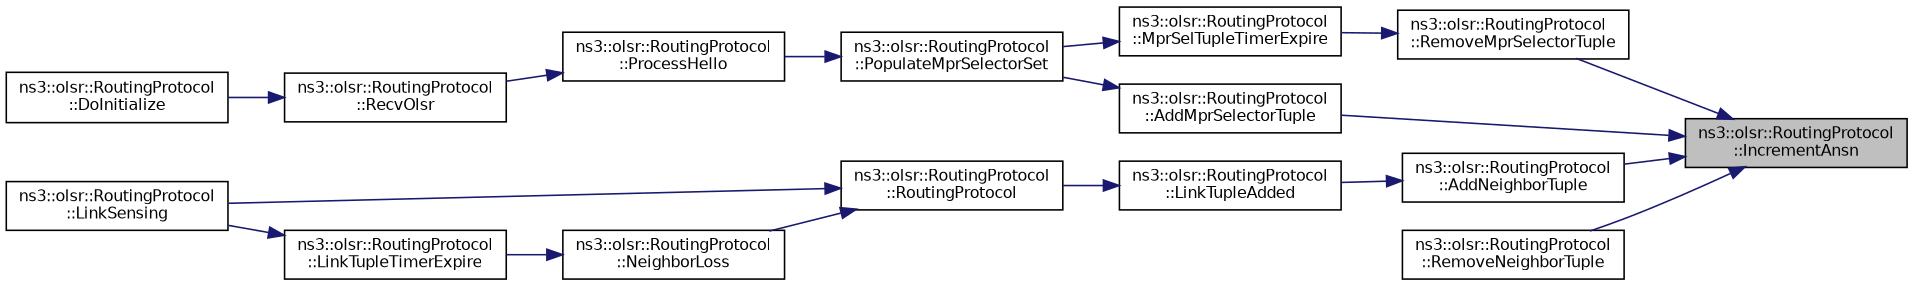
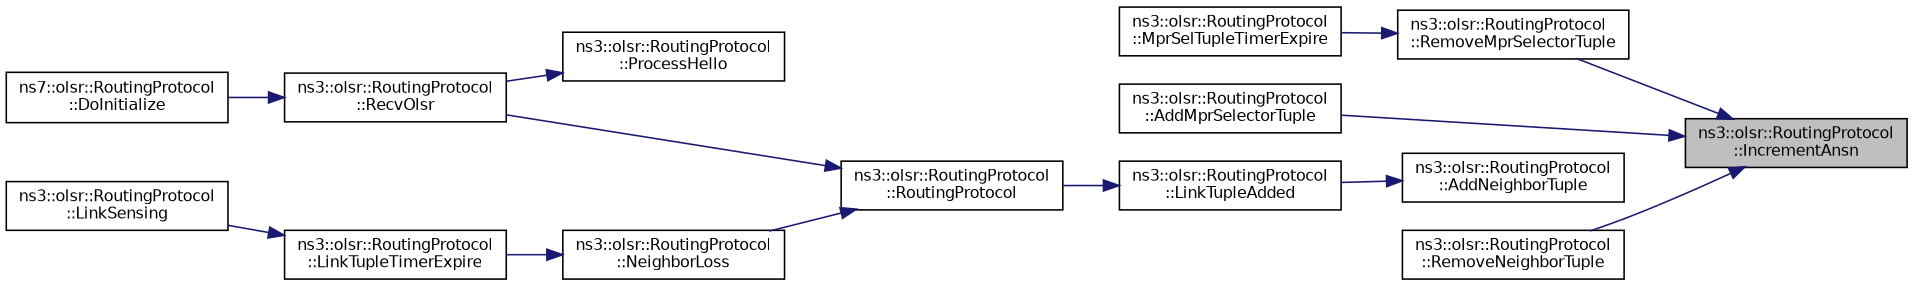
node "ns3::olsr::RoutingProtocol ::PopulateMprSelectorSet": removed
node "ns3::olsr::RoutingProtocol ::DoInitialize": label "ns3::olsr::RoutingProtocol ::DoInitialize" -> "ns7::olsr::RoutingProtocol ::DoInitialize"
edge "ns3::olsr::RoutingProtocol ::AddNeighborTuple" -> "ns3::olsr::RoutingProtocol ::IncrementAnsn": removed
edge "ns3::olsr::RoutingProtocol ::LinkSensing" -> "ns3::olsr::RoutingProtocol ::RoutingProtocol": now "ns3::olsr::RoutingProtocol ::RecvOlsr" -> "ns3::olsr::RoutingProtocol ::RoutingProtocol"
